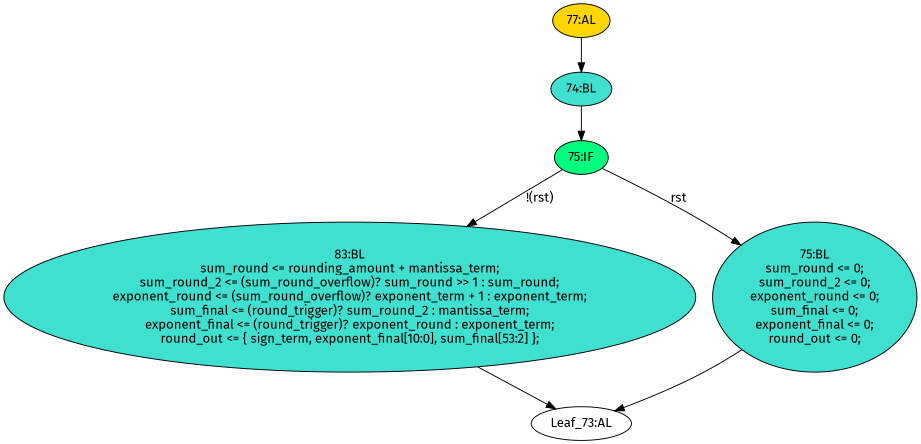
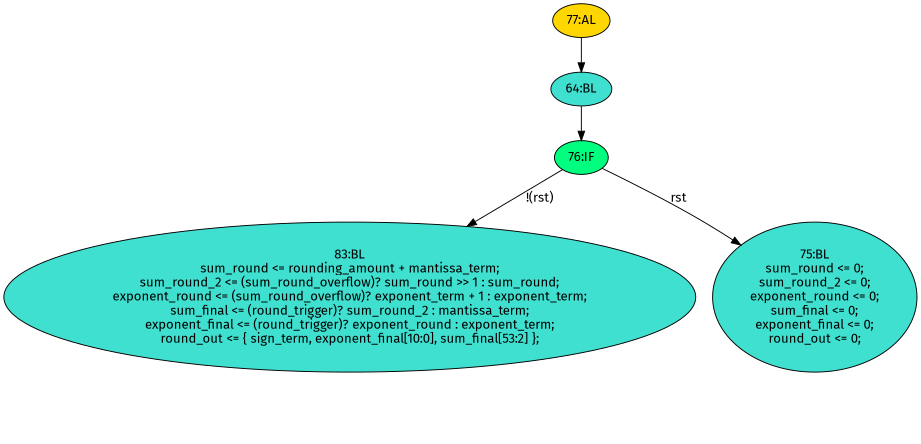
node "74:BL": label "74:BL" -> "64:BL"
node "75:IF": label "75:IF" -> "76:IF"
node "Leaf_73:AL": removed
